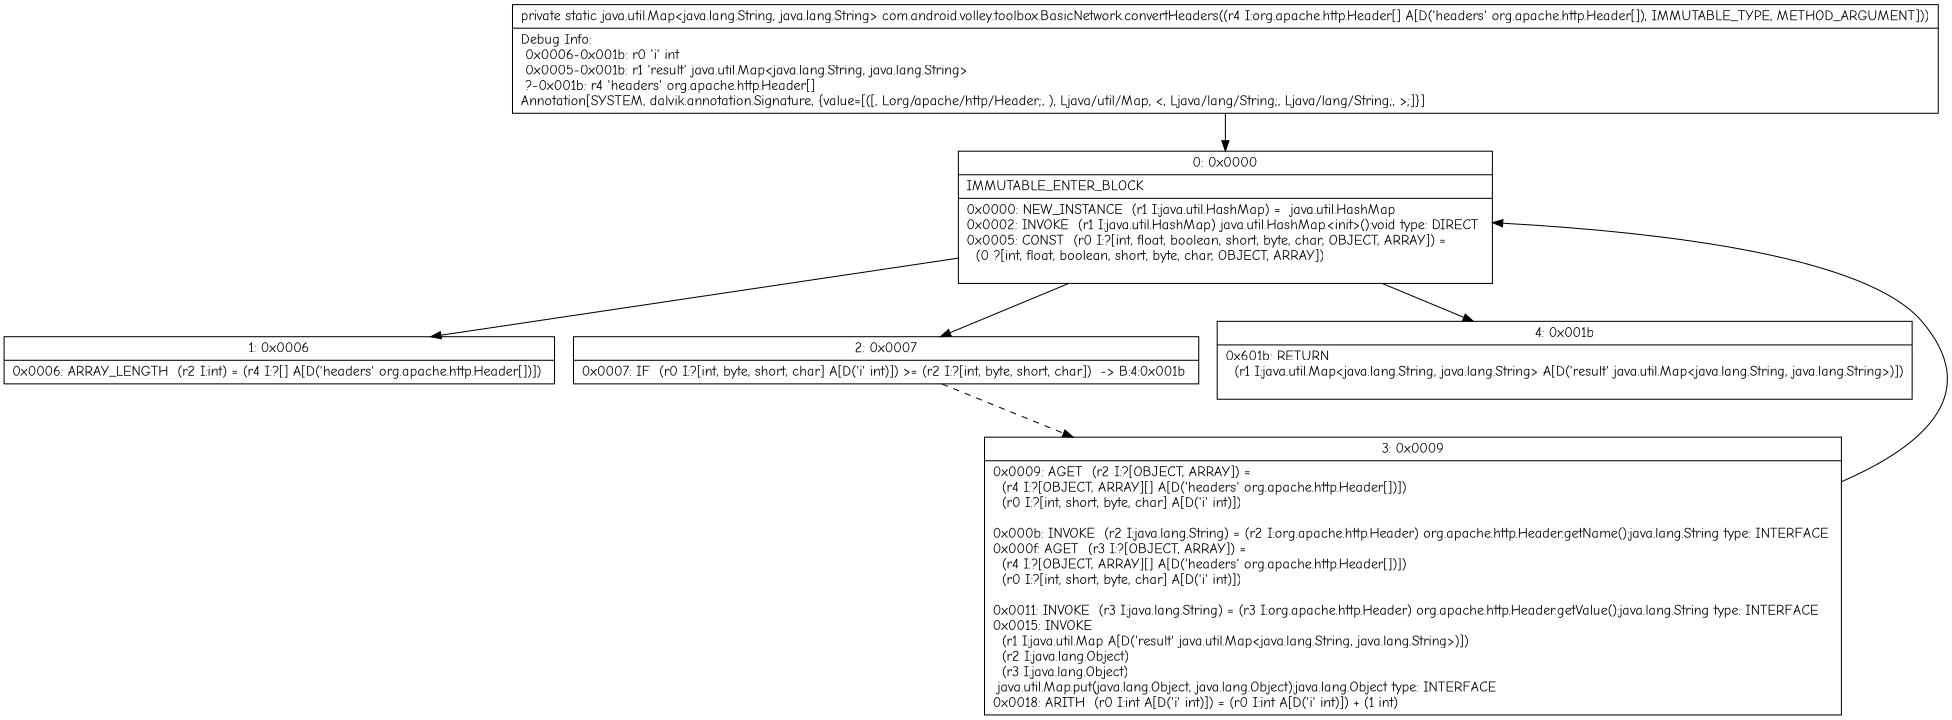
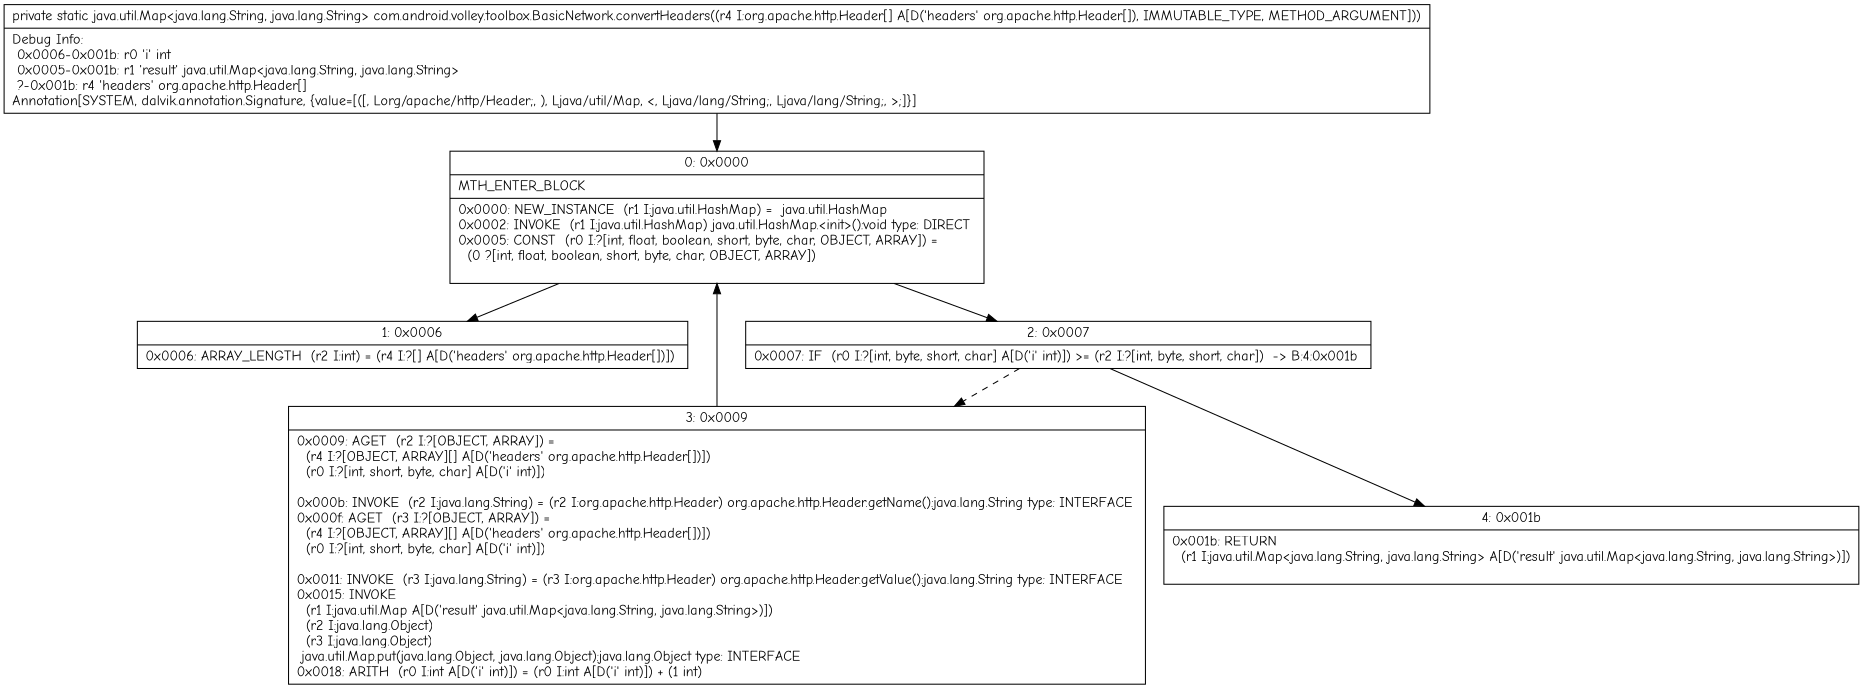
node "0: 0x0000": text "IMMUTABLE_ENTER_BLOCK" -> "MTH_ENTER_BLOCK"
edge "0: 0x0000" -> "4: 0x001b": now "2: 0x0007" -> "4: 0x001b"
node "4: 0x001b": text "0x601b: RETURN" -> "0x001b: RETURN"
